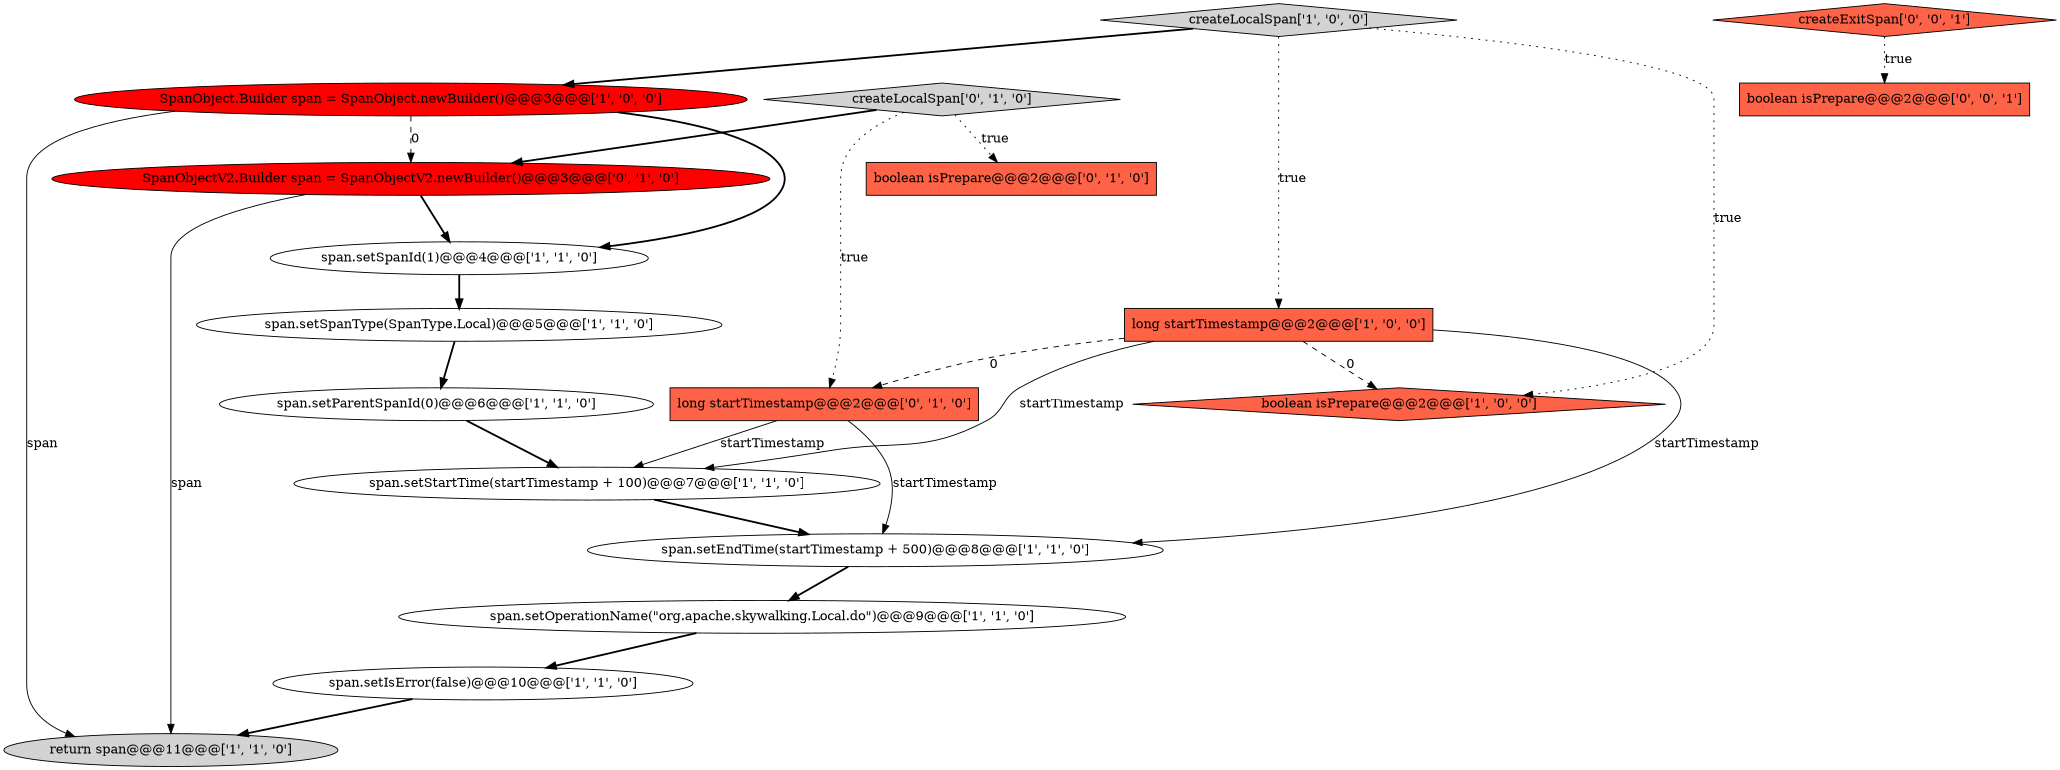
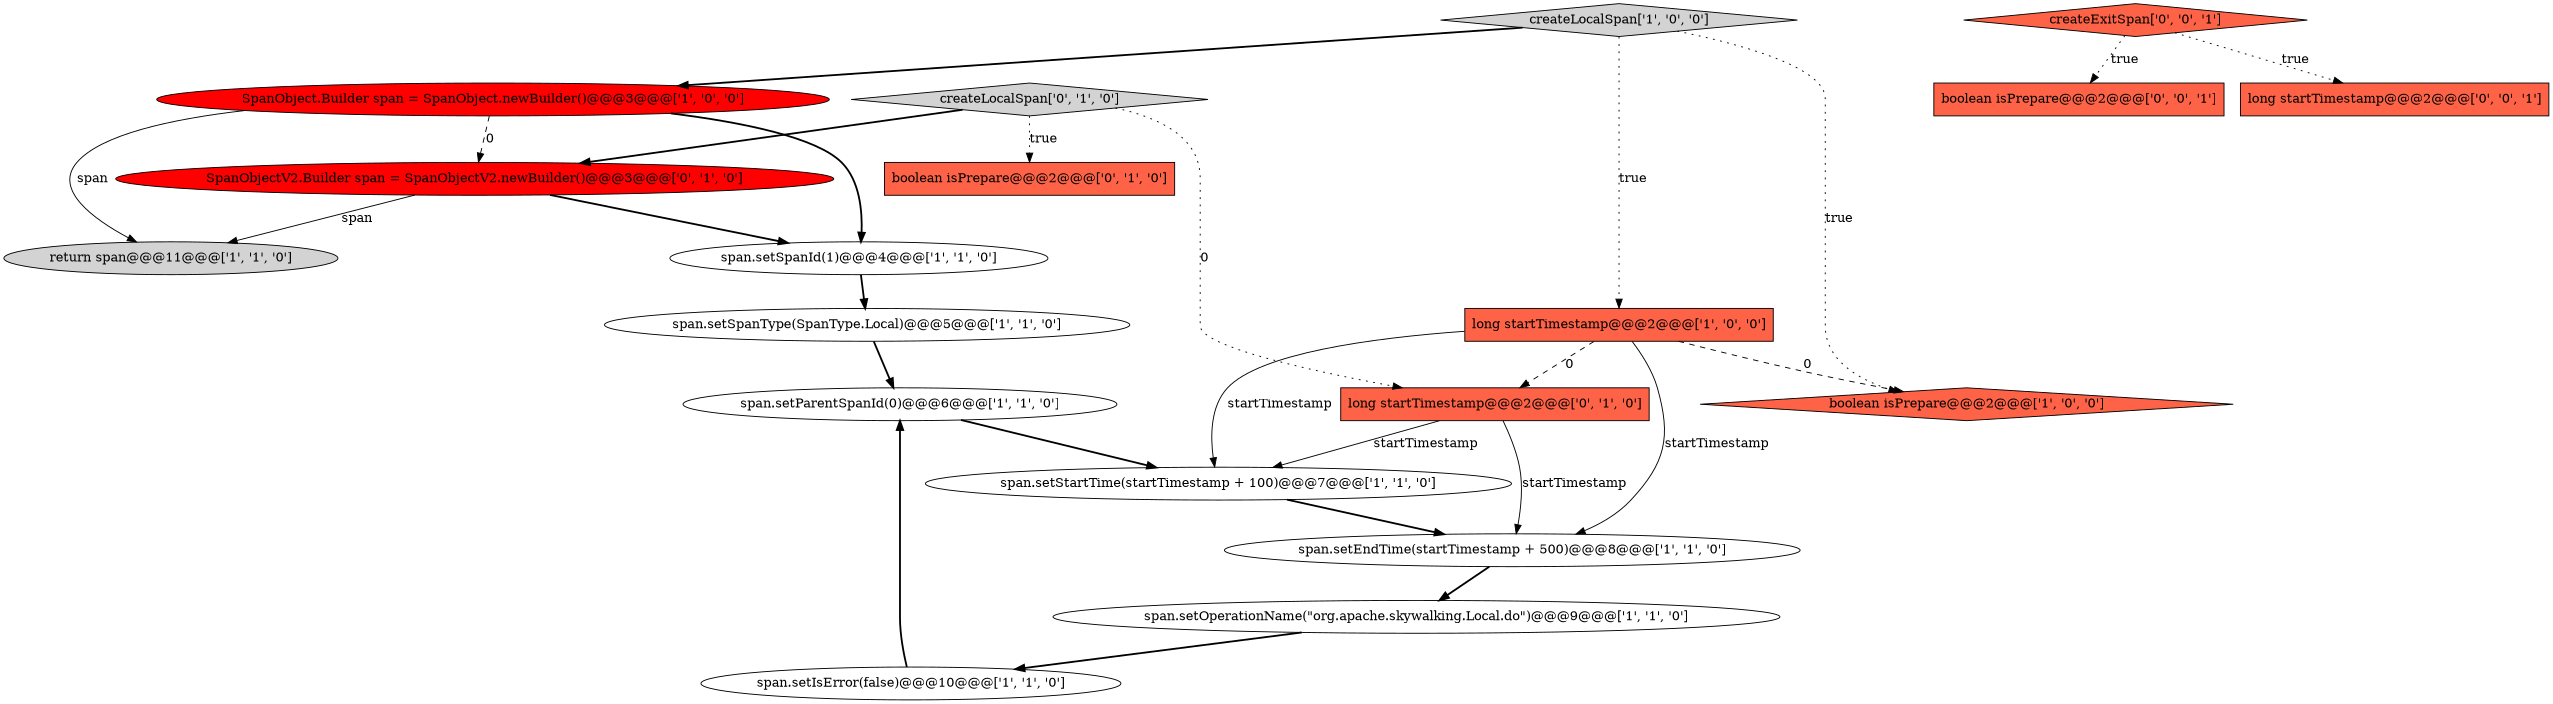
node "long startTimestamp@@@2@@@['0', '0', '1']": added
edge "createLocalSpan['0', '1', '0']" -> "long startTimestamp@@@2@@@['0', '1', '0']": label "true" -> "0"
edge "span.setIsError(false)@@@10@@@['1', '1', '0']" -> "return span@@@11@@@['1', '1', '0']": now "span.setIsError(false)@@@10@@@['1', '1', '0']" -> "span.setParentSpanId(0)@@@6@@@['1', '1', '0']"
